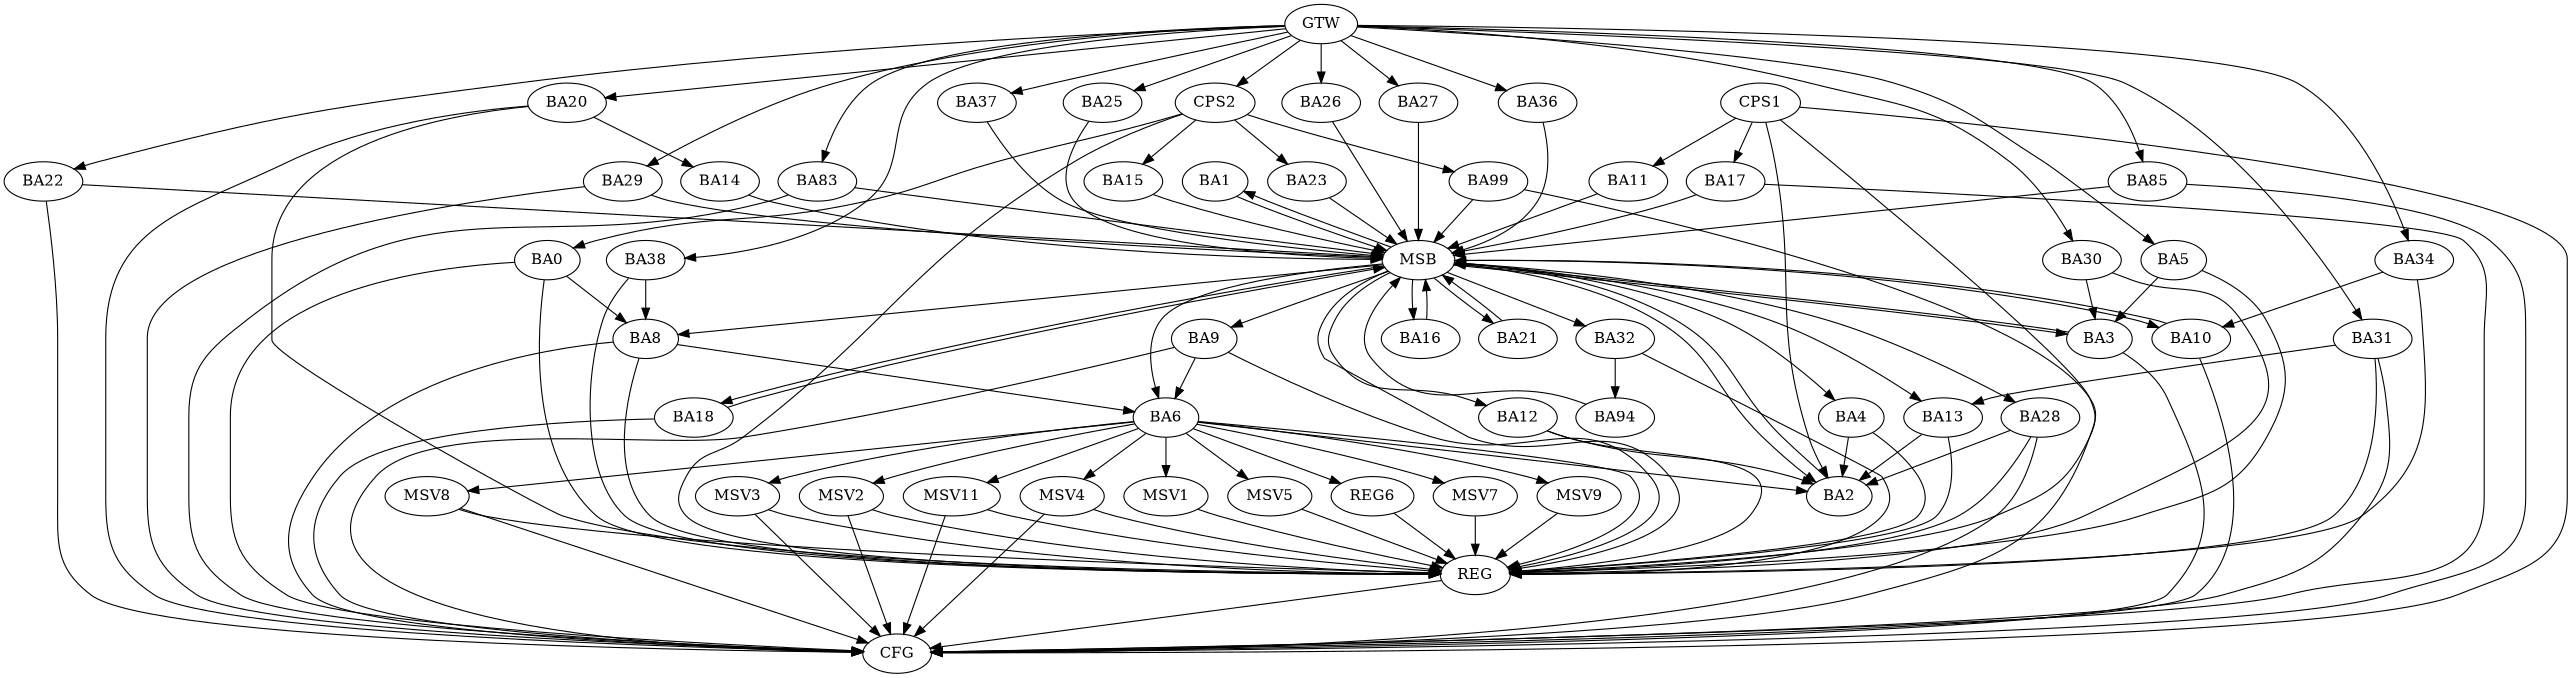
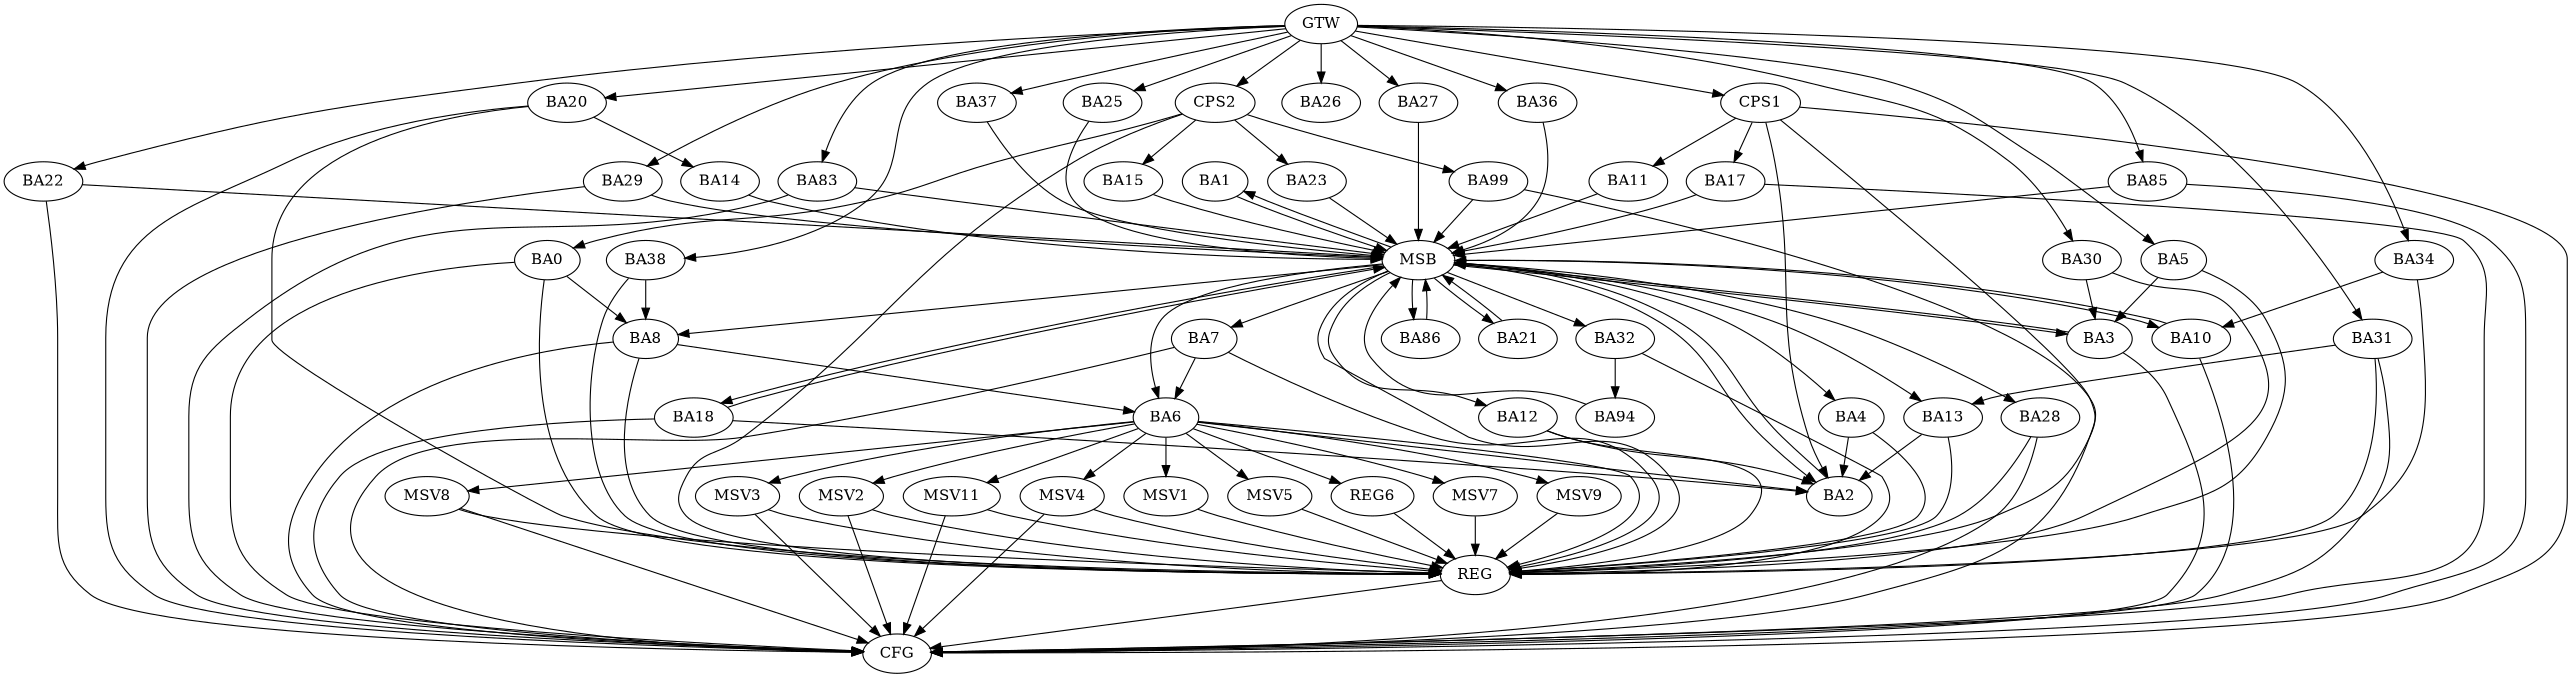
edge "GTW" -> "CPS1": added
edge "BA26" -> "MSB": removed
node "BA9": label "BA9" -> "BA7"
node "BA16": label "BA16" -> "BA86"
edge "BA28" -> "BA2": now "BA18" -> "BA2"
